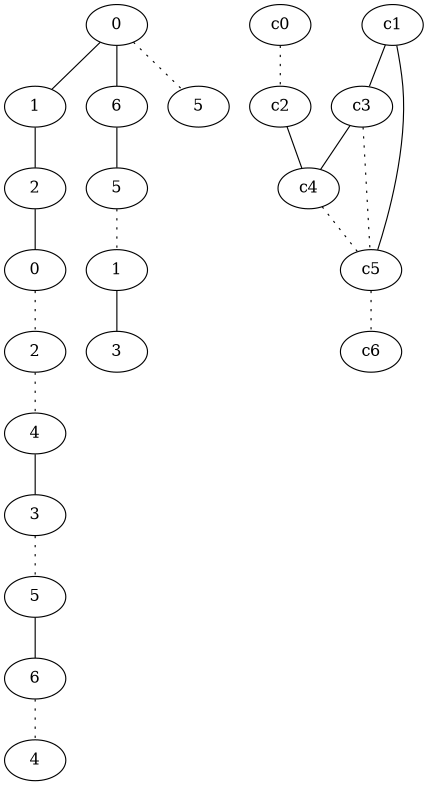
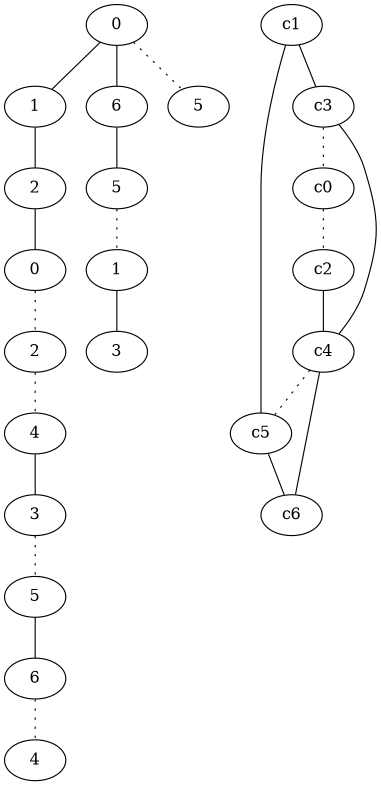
edge "c3" -- "c5": now "c3" -- "c0"
edge "c5" -- "c6": style dotted -> solid
edge "c4" -- "c6": added
